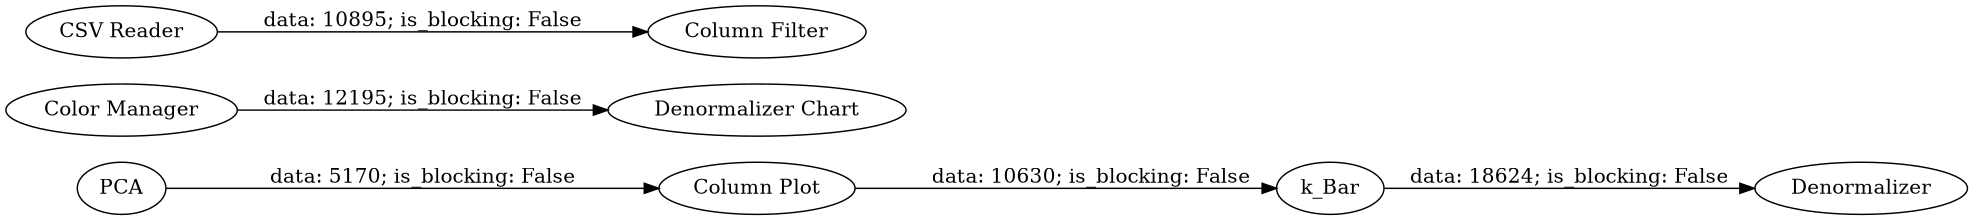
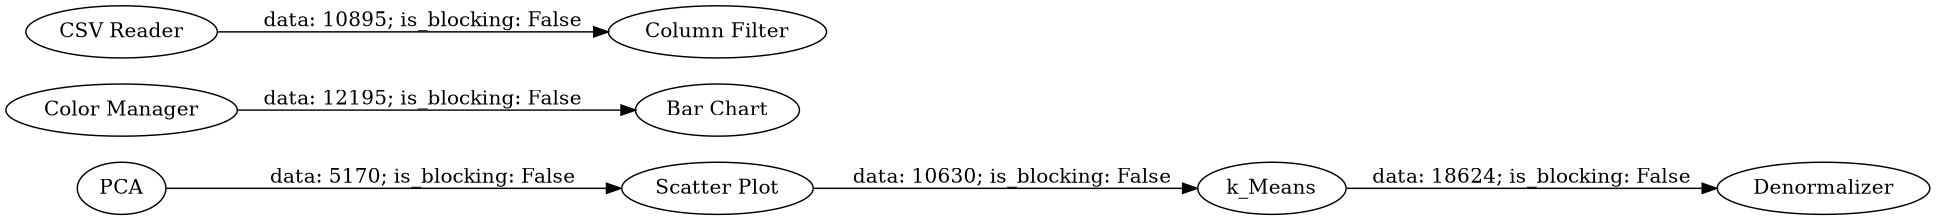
node "Denormalizer Chart": label "Denormalizer Chart" -> "Bar Chart"
node "Column Plot": label "Column Plot" -> "Scatter Plot"
node "k_Bar": label "k_Bar" -> "k_Means"
